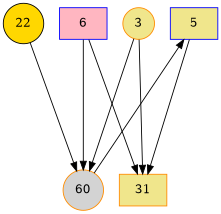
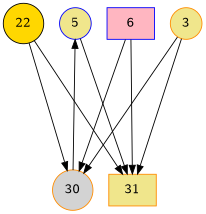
node "5": shape box -> circle
edge "22" -> "31": added
node "60": label "60" -> "30"
